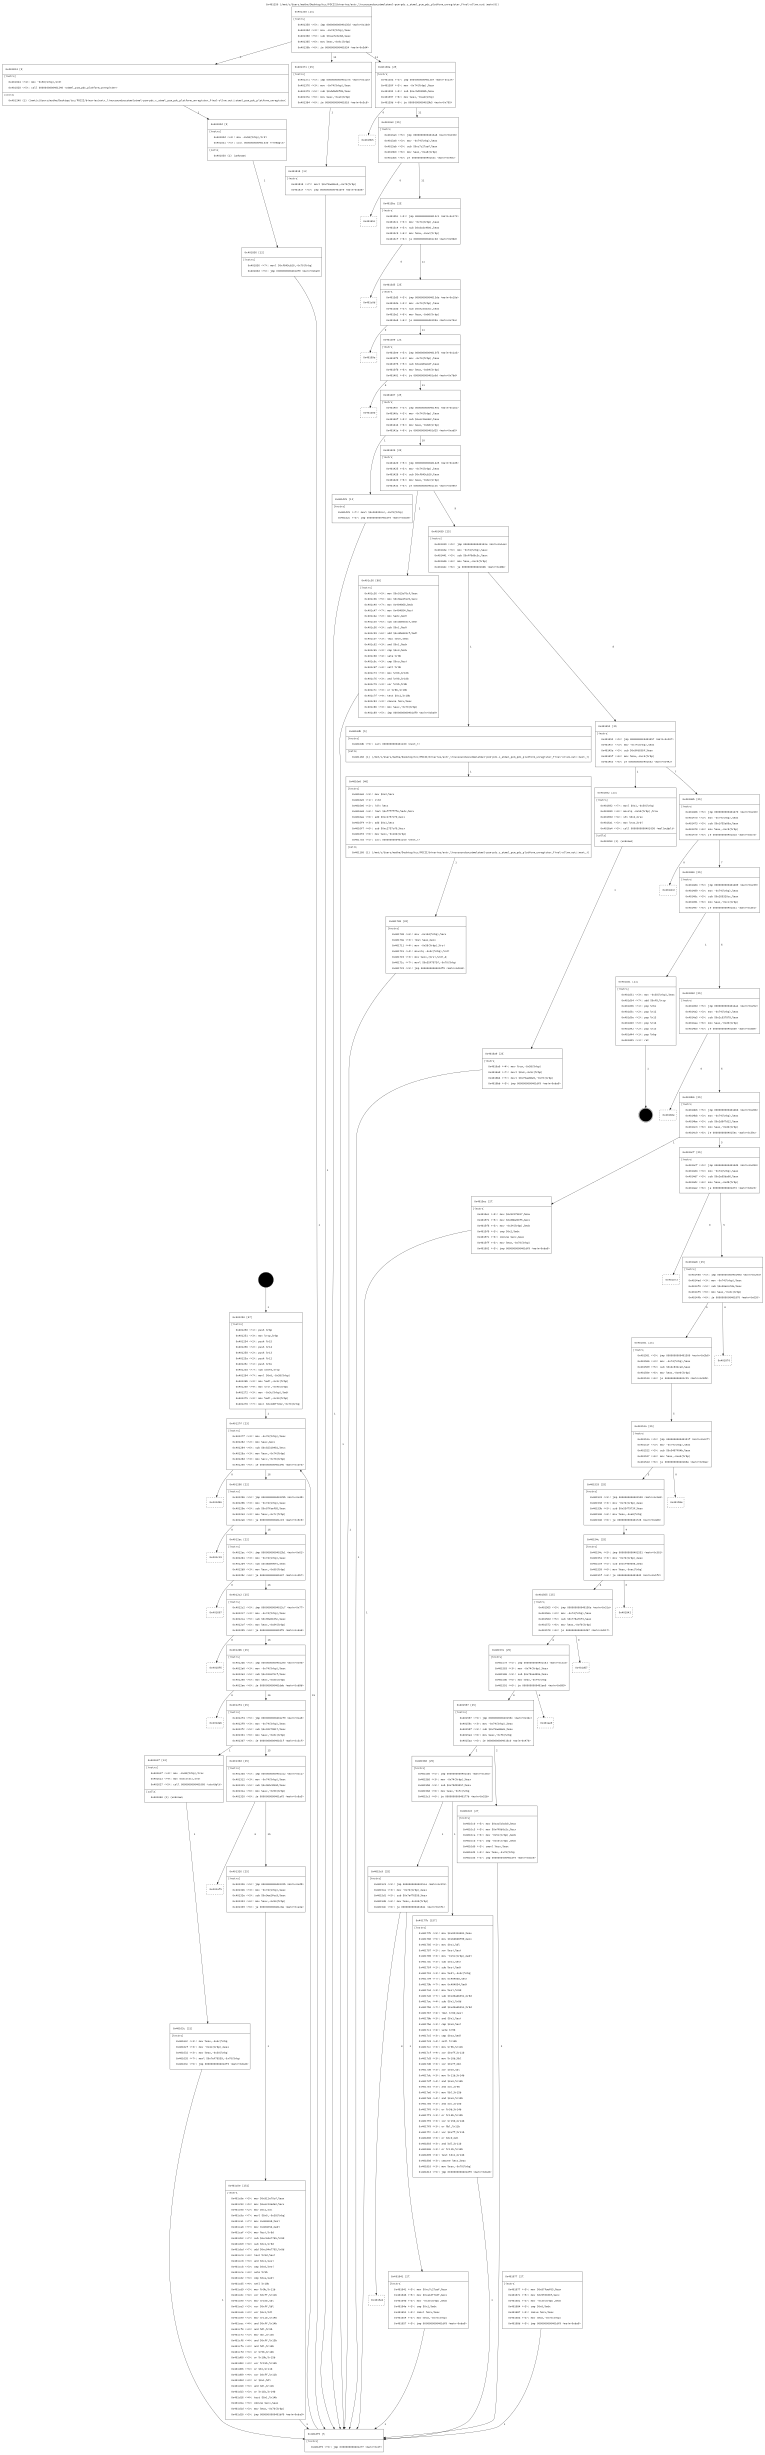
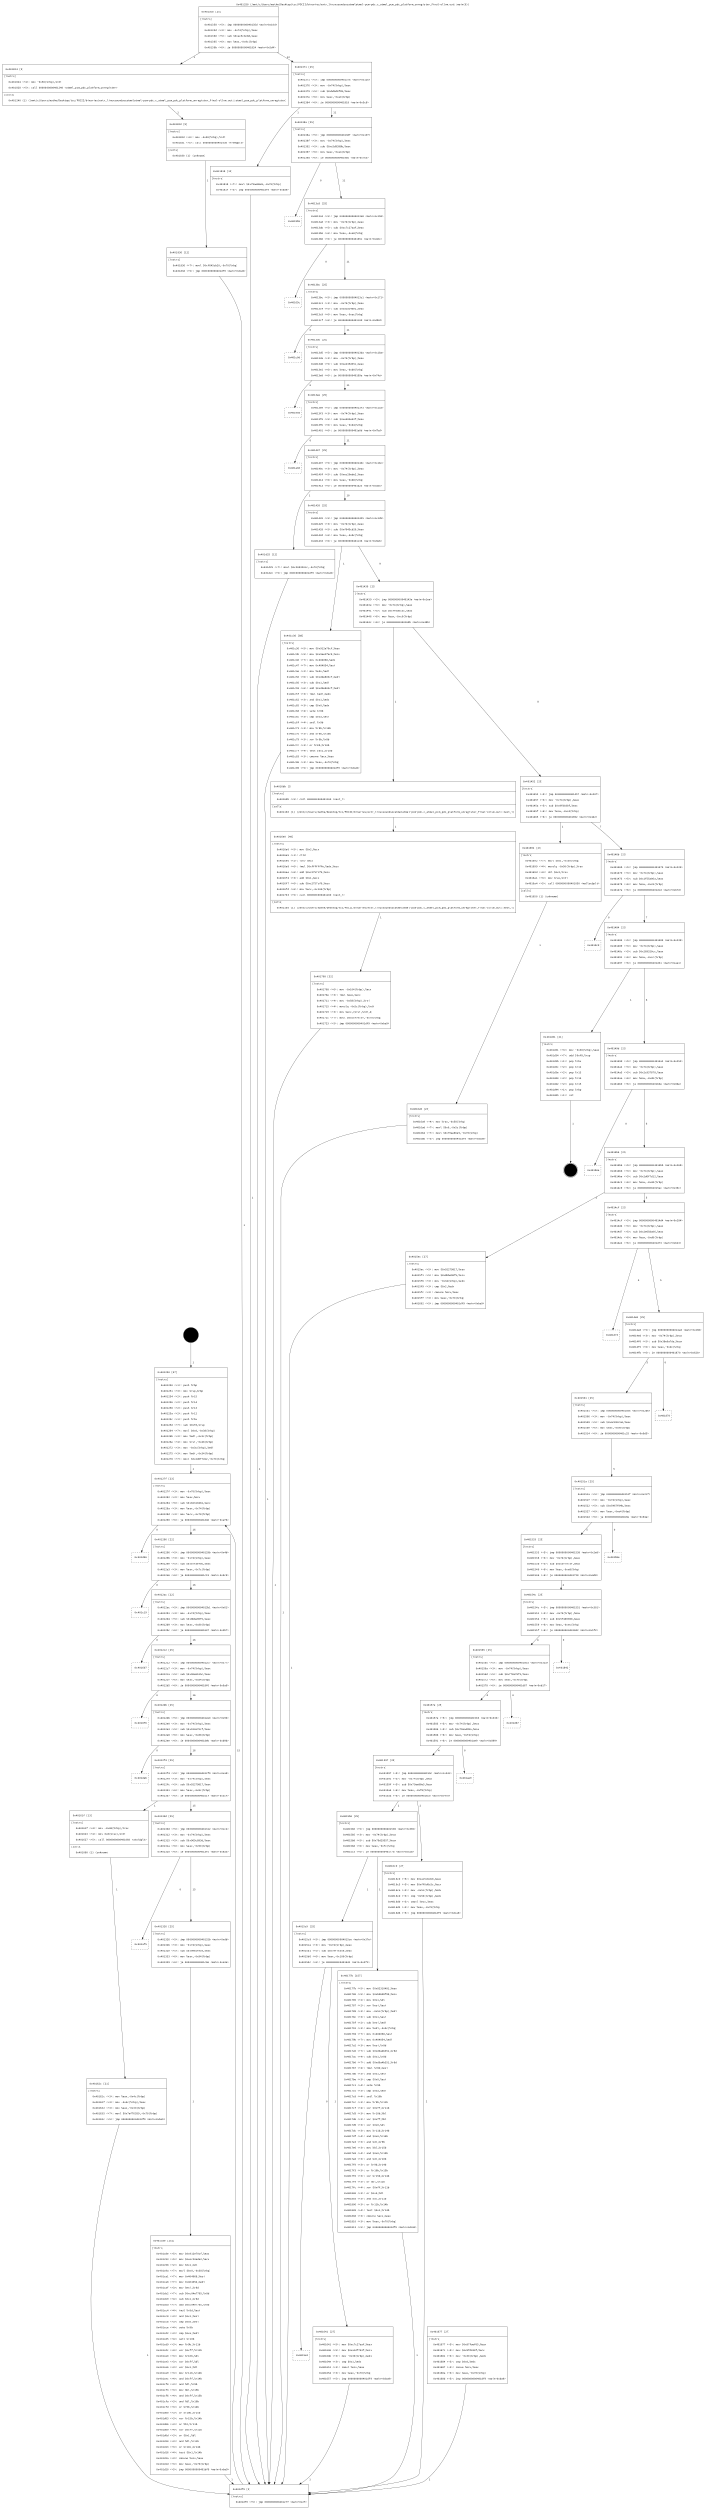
edge "0x401358 [25]" -> "0x40138a [25]": now "0x401371 [25]" -> "0x40138a [25]"
